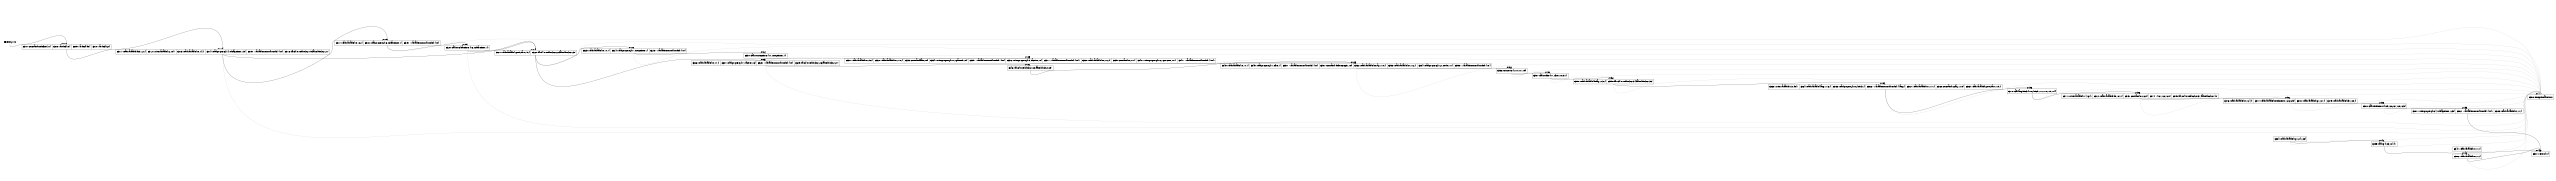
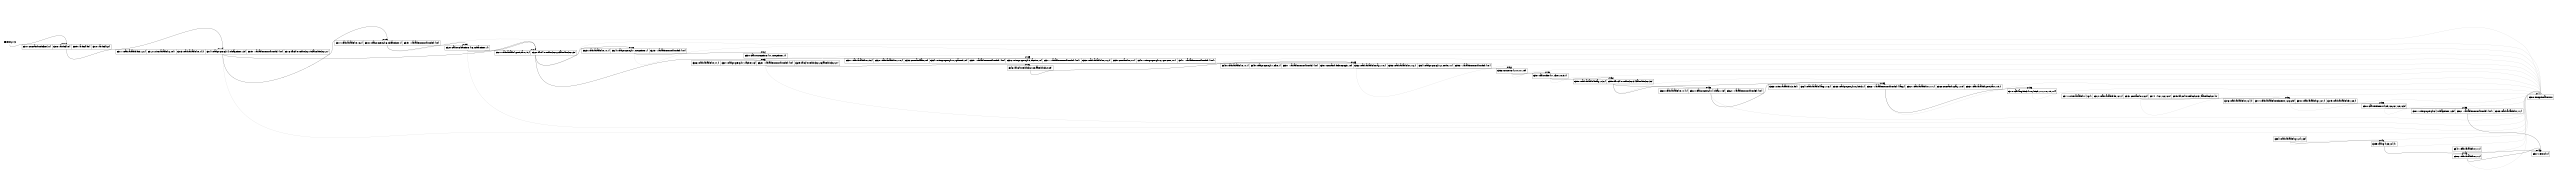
node "6360: read-variable['_t',v14,-]": added
edge "6370: call-lang.hitch [v16,'hitch',v17,v18,v19,v14]" -> "6371: write-variable[v14,'_p']*": removed
